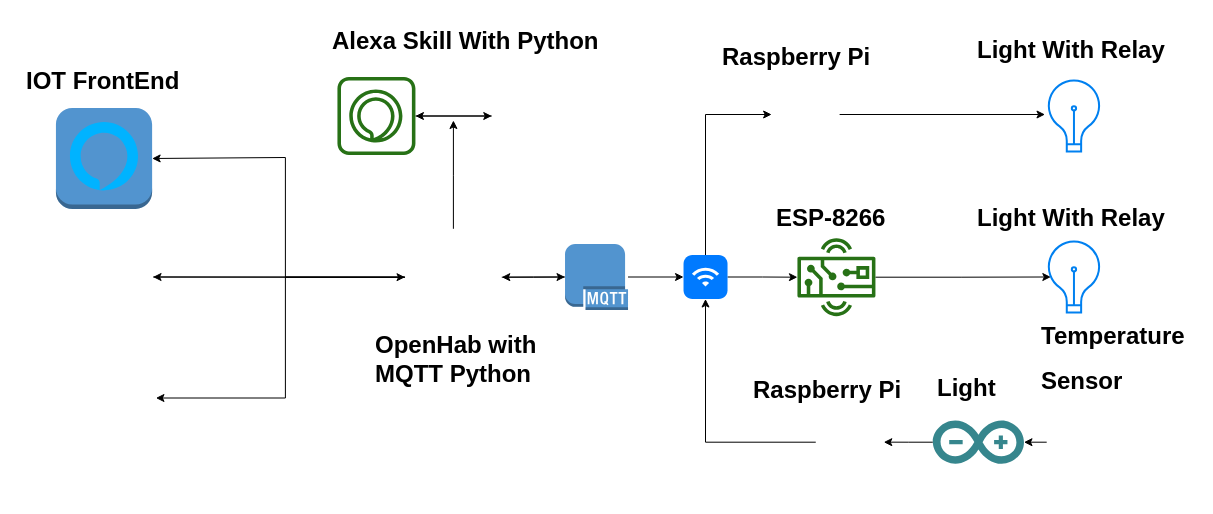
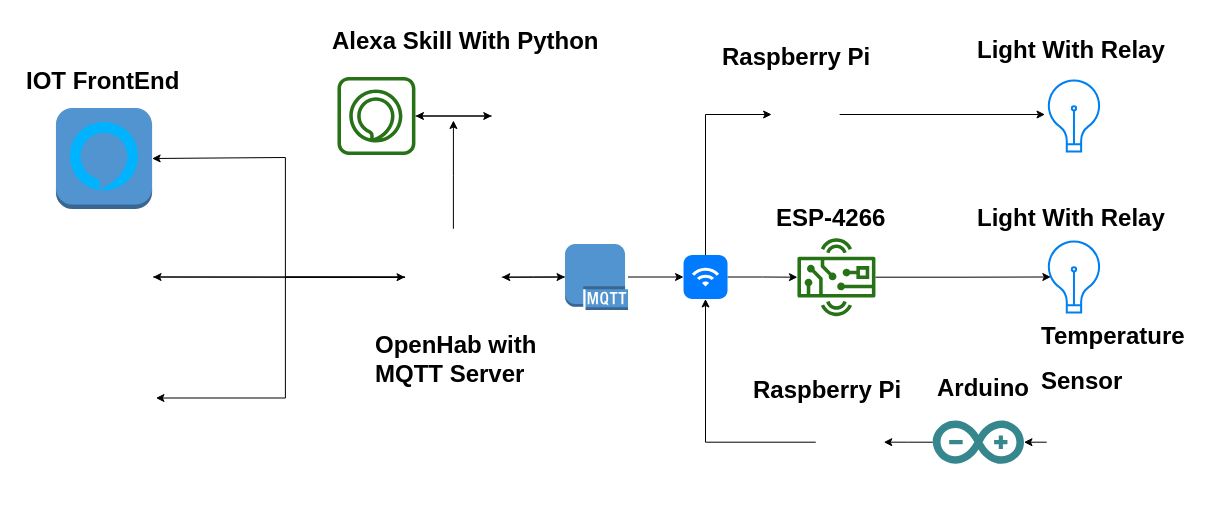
node "ESP-8266": label "ESP-8266" -> "ESP-4266"
node "OpenHab with MQTT Python": label "OpenHab with MQTT Python" -> "OpenHab with MQTT Server"
node "Light": label "Light" -> "Arduino"
